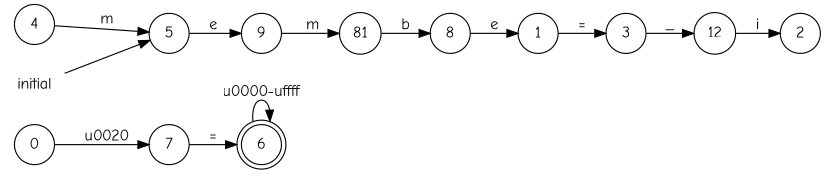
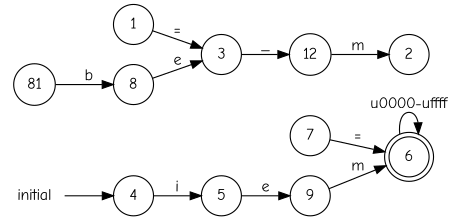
edge "4" -> "5": label "m" -> "i"
edge "12" -> "2": label "i" -> "m"
edge "9" -> "81": now "9" -> "6"
edge "8" -> "1": now "8" -> "3"
edge "initial" -> "5": now "initial" -> "4"
node "0": removed
